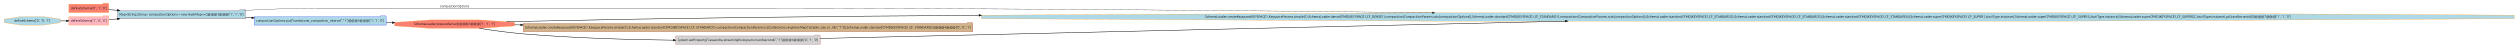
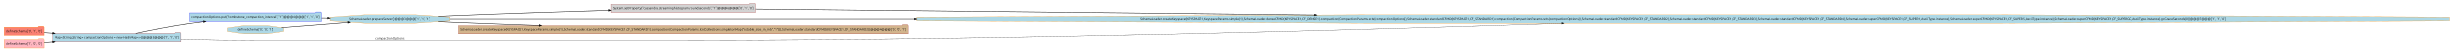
edge "defineSchema['0', '0', '1']" -> "defineSchema['1', '0', '0']": now "defineSchema['0', '0', '1']" -> "SchemaLoader.prepareServer()@@@3@@@['1', '1', '1']"
node "SchemaLoader.prepareServer()@@@3@@@['1', '1', '1']": fillcolor salmon -> lightblue
